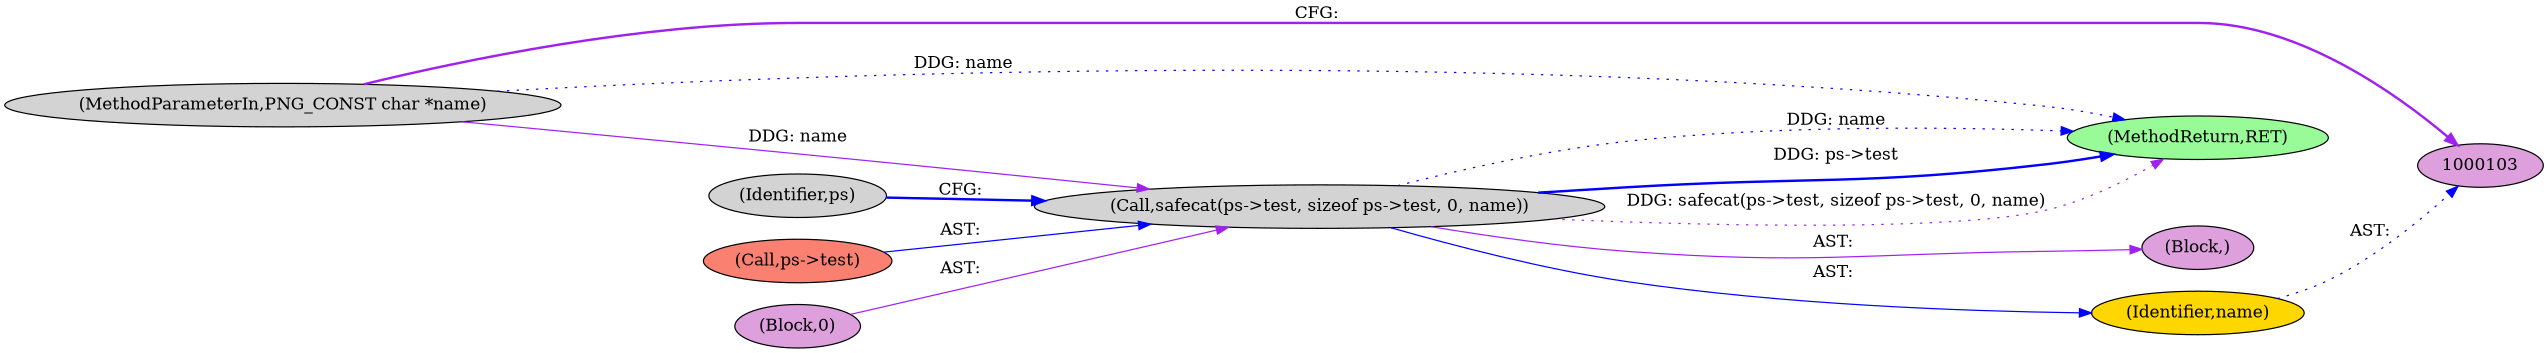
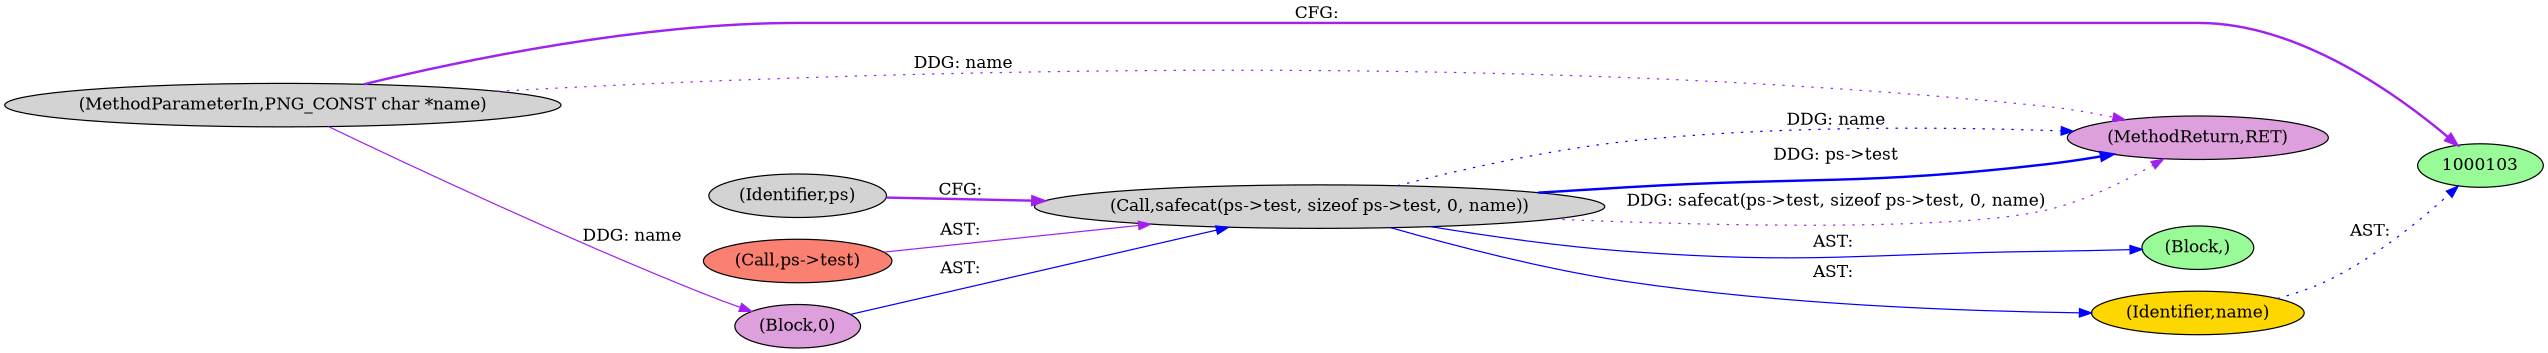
edge "(MethodParameterIn,PNG_CONST char *name)" -> "(MethodReturn,RET)": color blue -> purple
node "(MethodReturn,RET)": fillcolor palegreen -> plum
edge "(MethodParameterIn,PNG_CONST char *name)" -> "(Call,safecat(ps->test, sizeof ps->test, 0, name))": now "(MethodParameterIn,PNG_CONST char *name)" -> "(Block,0)"
node "1000103": fillcolor plum -> palegreen
edge "(Identifier,ps)" -> "(Call,safecat(ps->test, sizeof ps->test, 0, name))": color blue -> purple
edge "(Call,ps->test)" -> "(Call,safecat(ps->test, sizeof ps->test, 0, name))": color blue -> purple
node "(Block,)": fillcolor plum -> palegreen
edge "(Call,safecat(ps->test, sizeof ps->test, 0, name))" -> "(Block,)": color purple -> blue
edge "(Block,0)" -> "(Call,safecat(ps->test, sizeof ps->test, 0, name))": color purple -> blue
